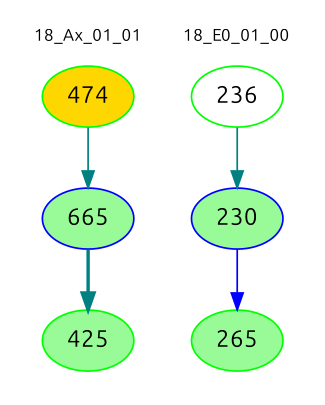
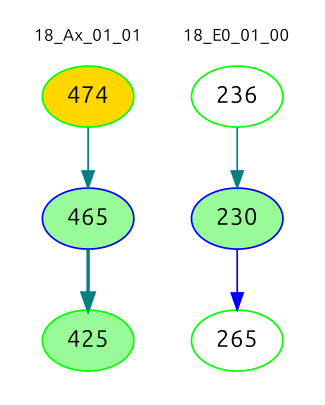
node "665": label "665" -> "465"
node "265": fillcolor palegreen -> white
